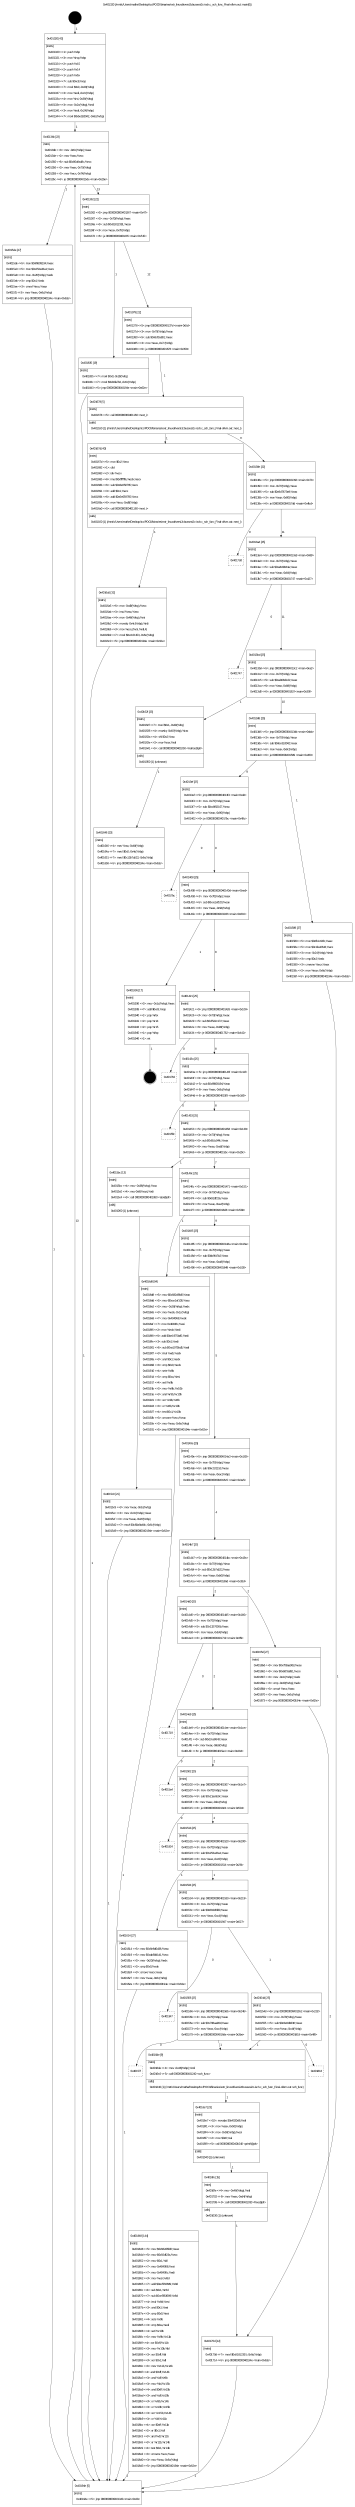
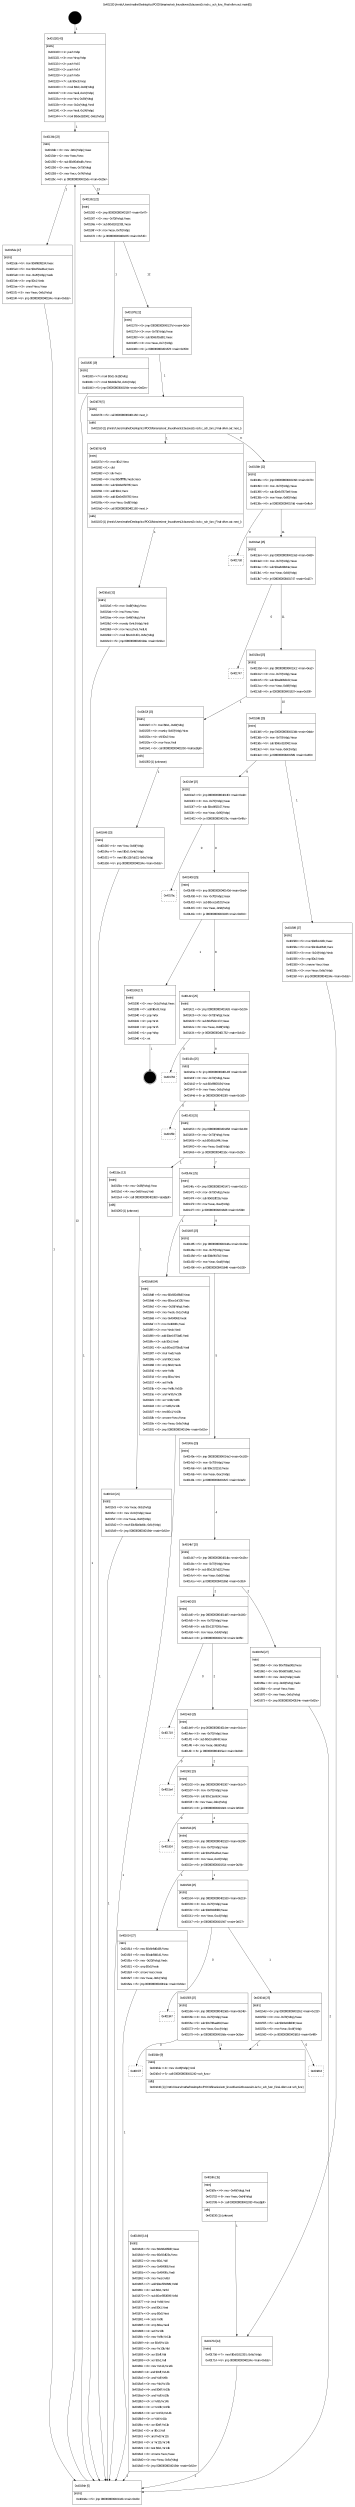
edge "0x401646 [23]" -> "0x40194e [5]": added, label "1"
node "0x4016e7 [23]": removed
